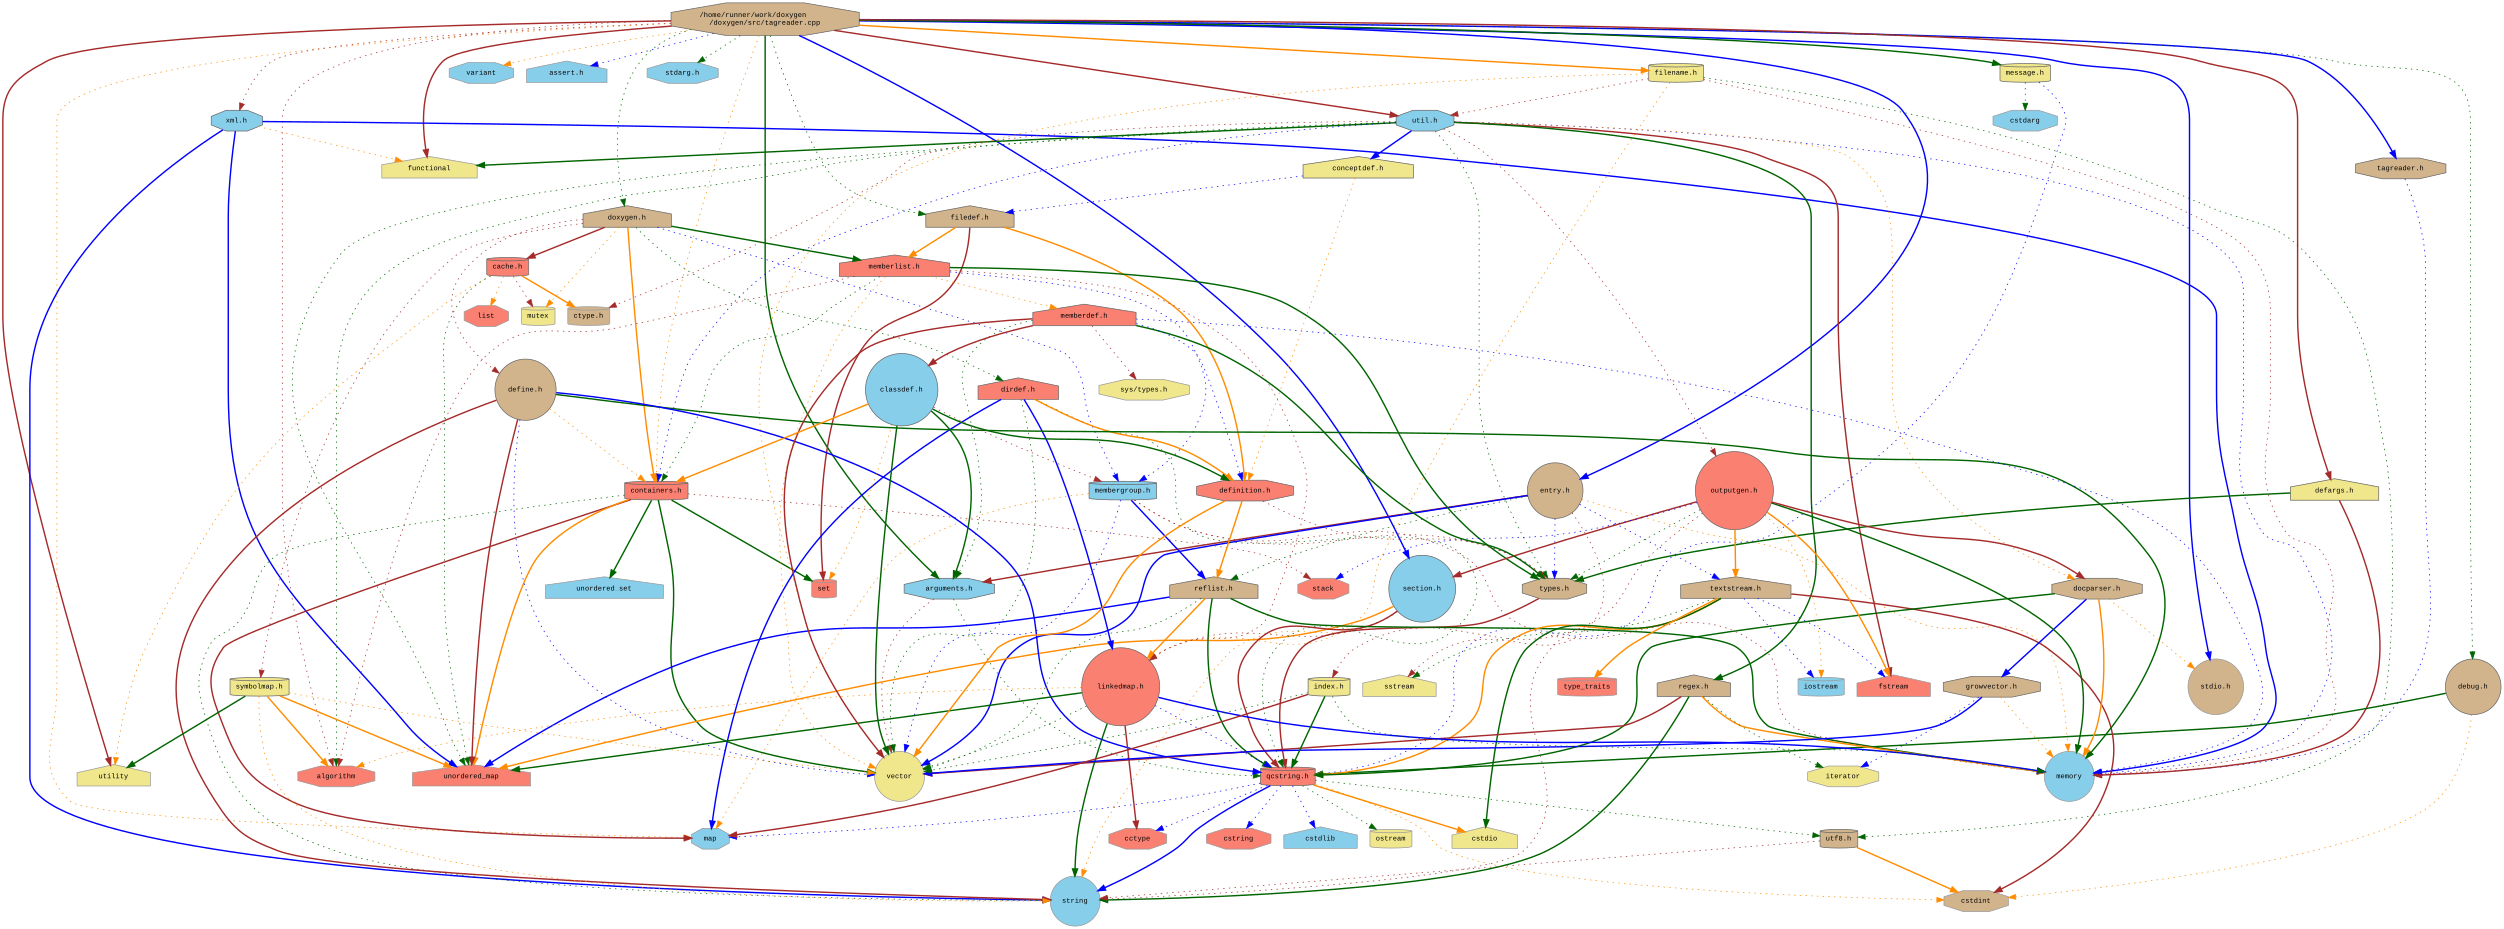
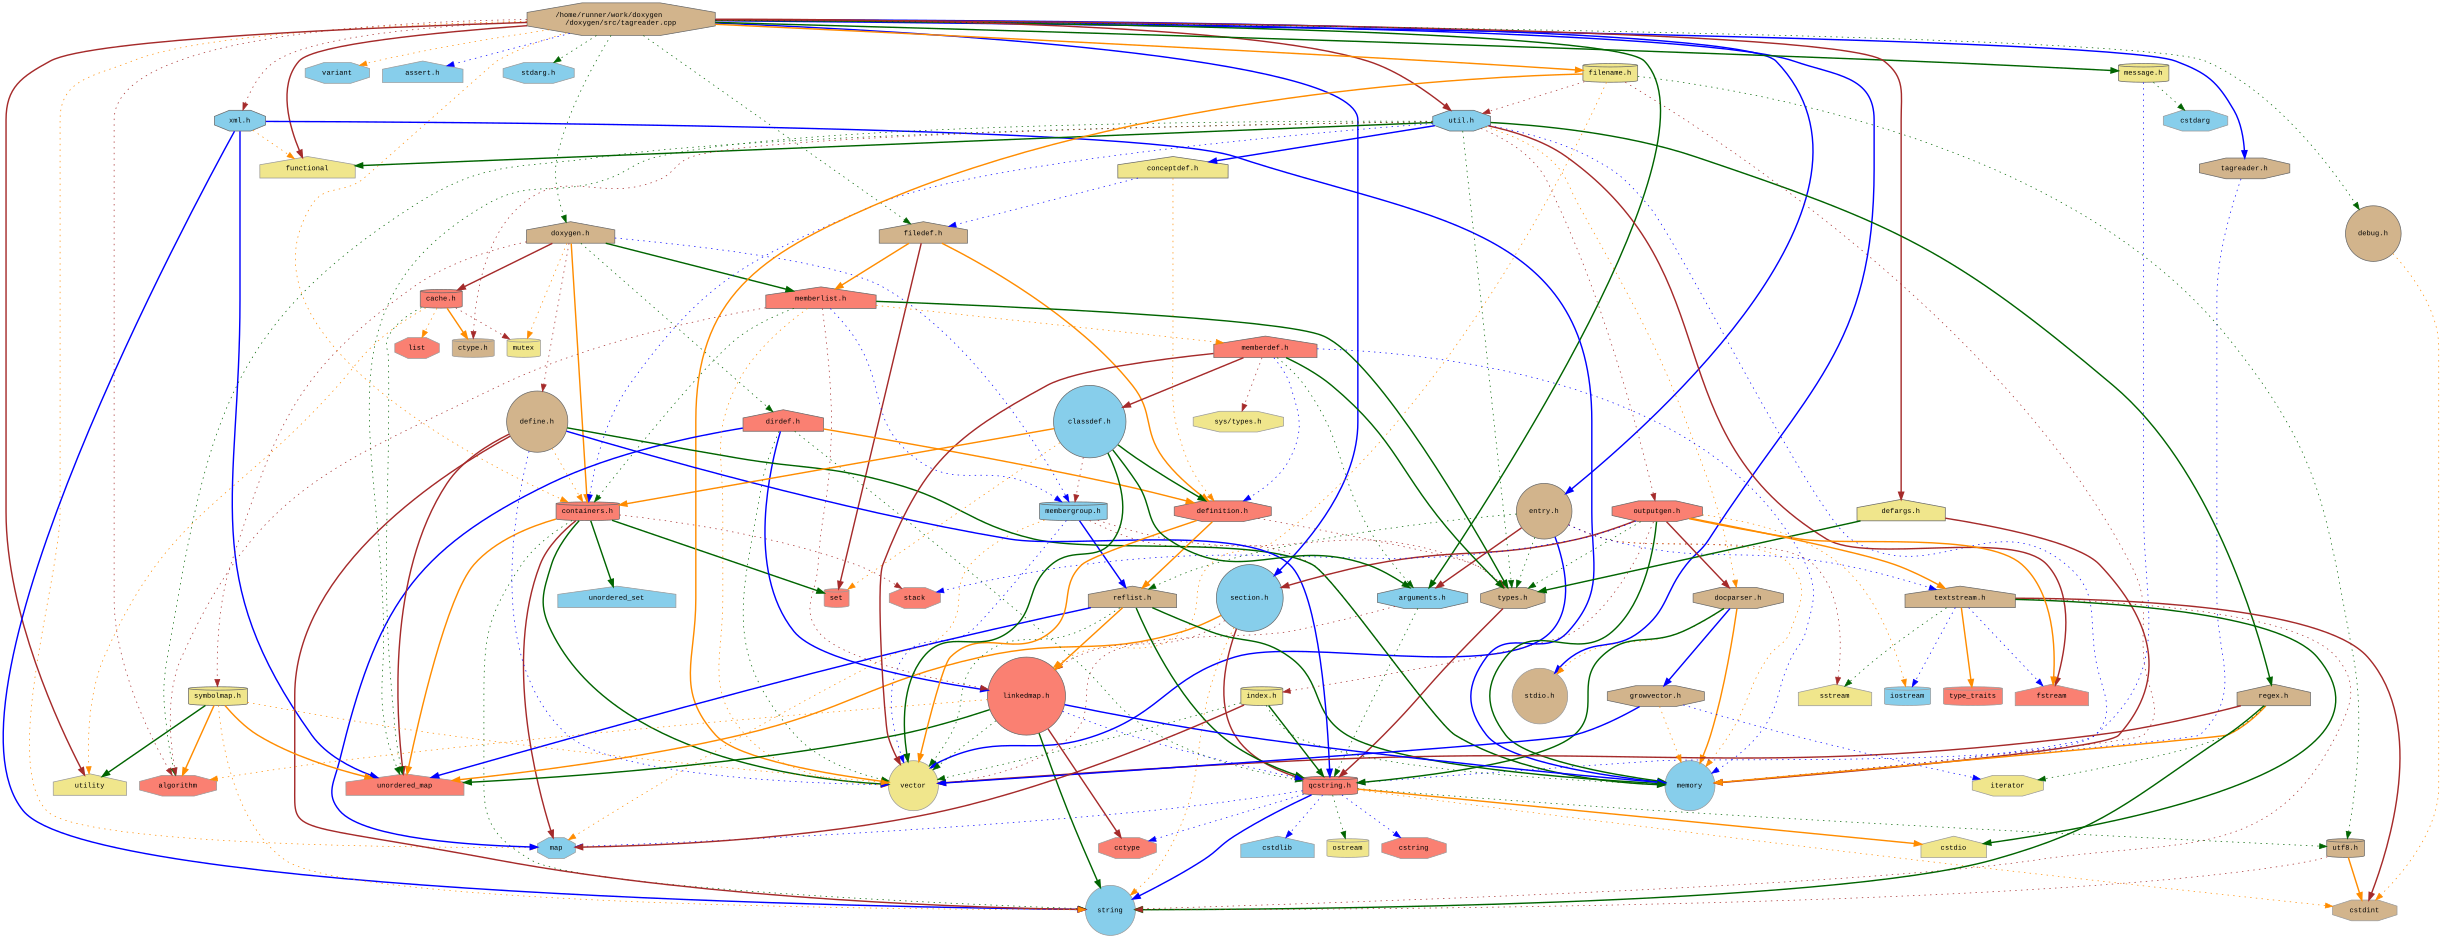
edge "filename.h" -> "vector": style dotted -> bold
node "outputgen.h": shape circle -> octagon
edge "entry.h" -> "types.h": color blue -> darkgreen
edge "textstream.h" -> "qcstring.h": removed
edge "debug.h" -> "qcstring.h": removed
